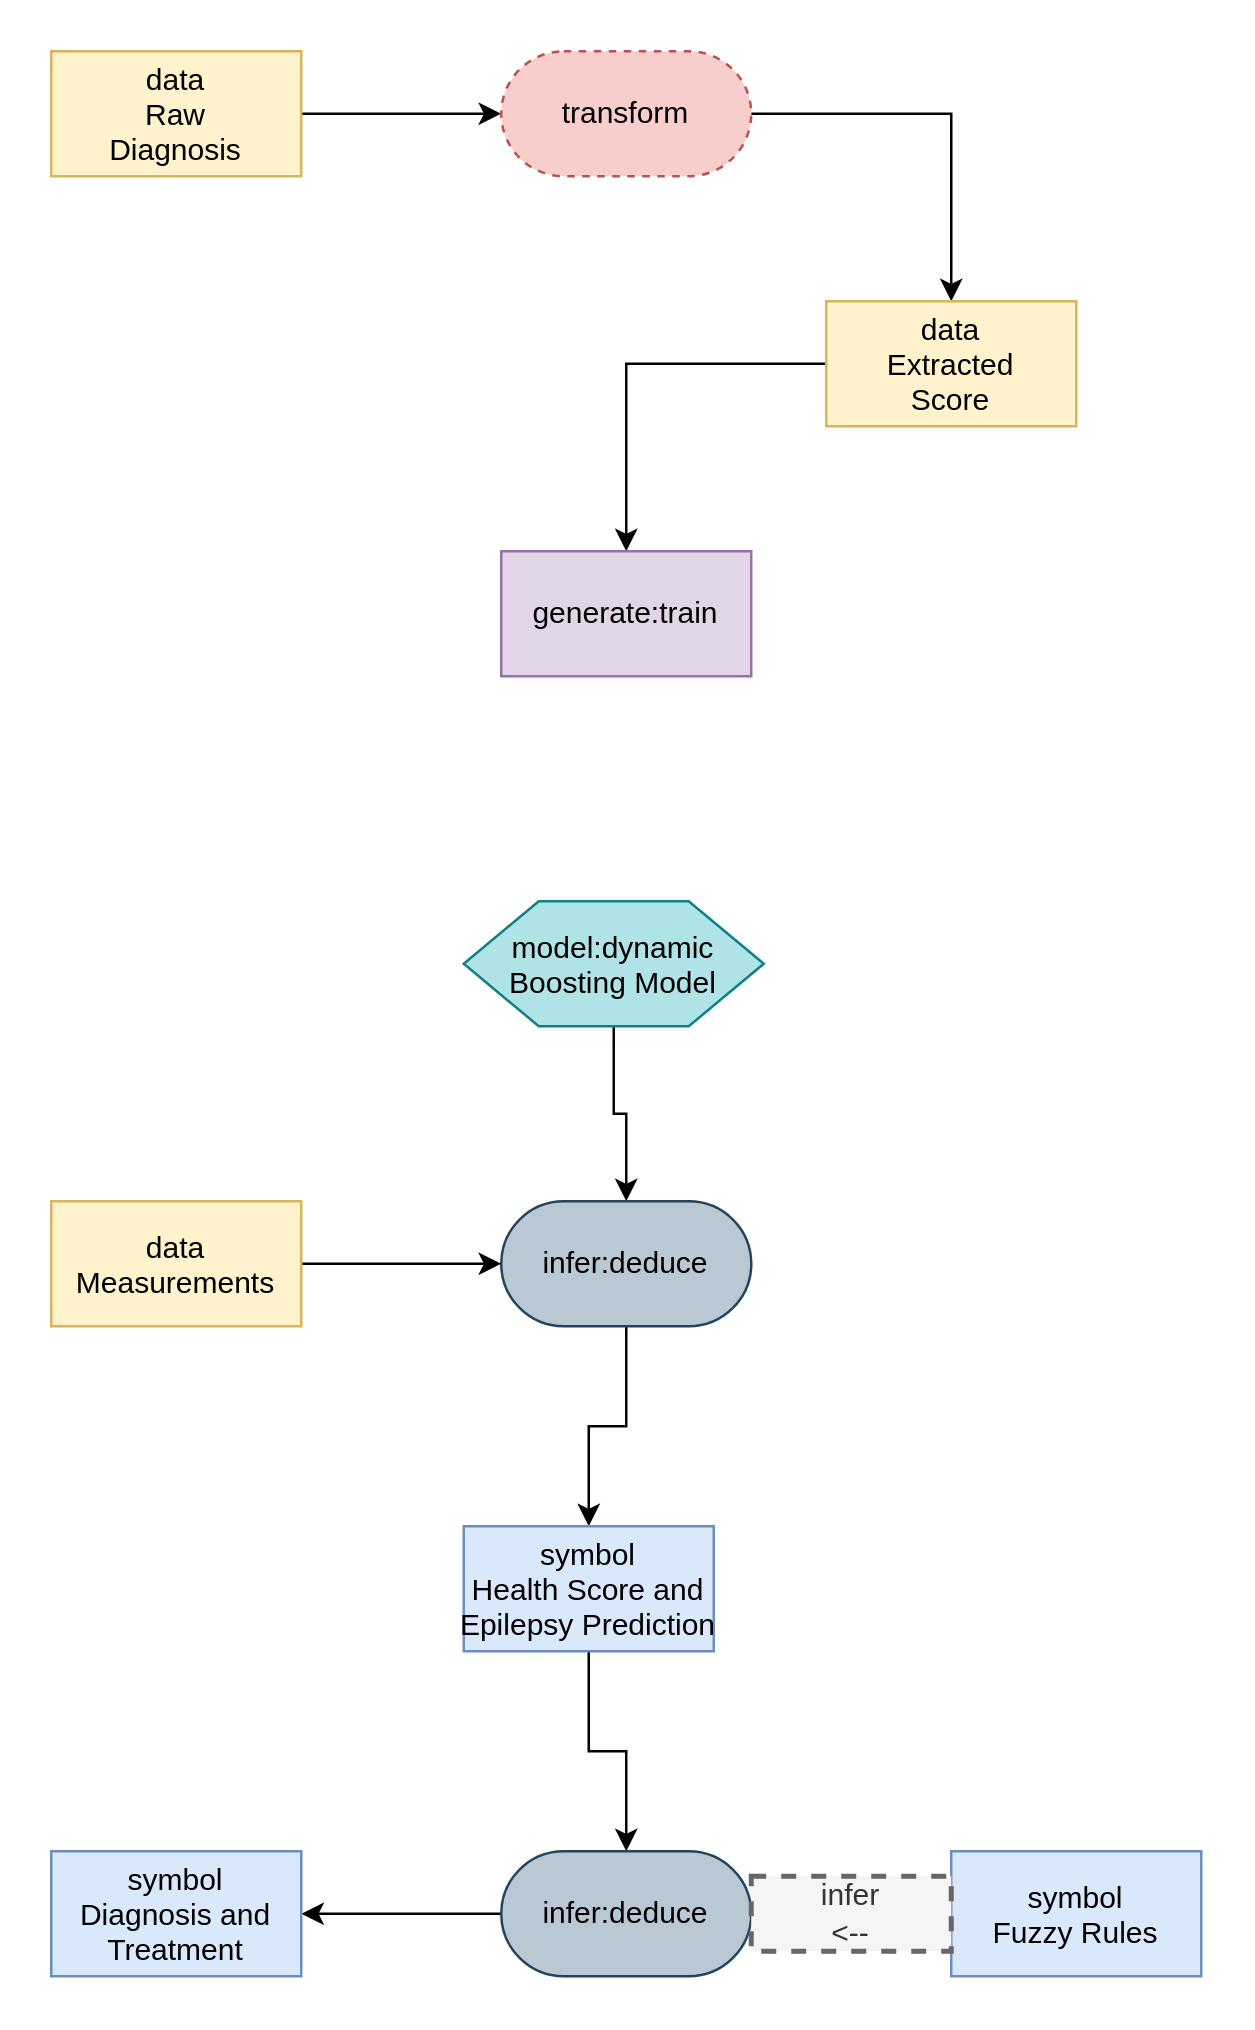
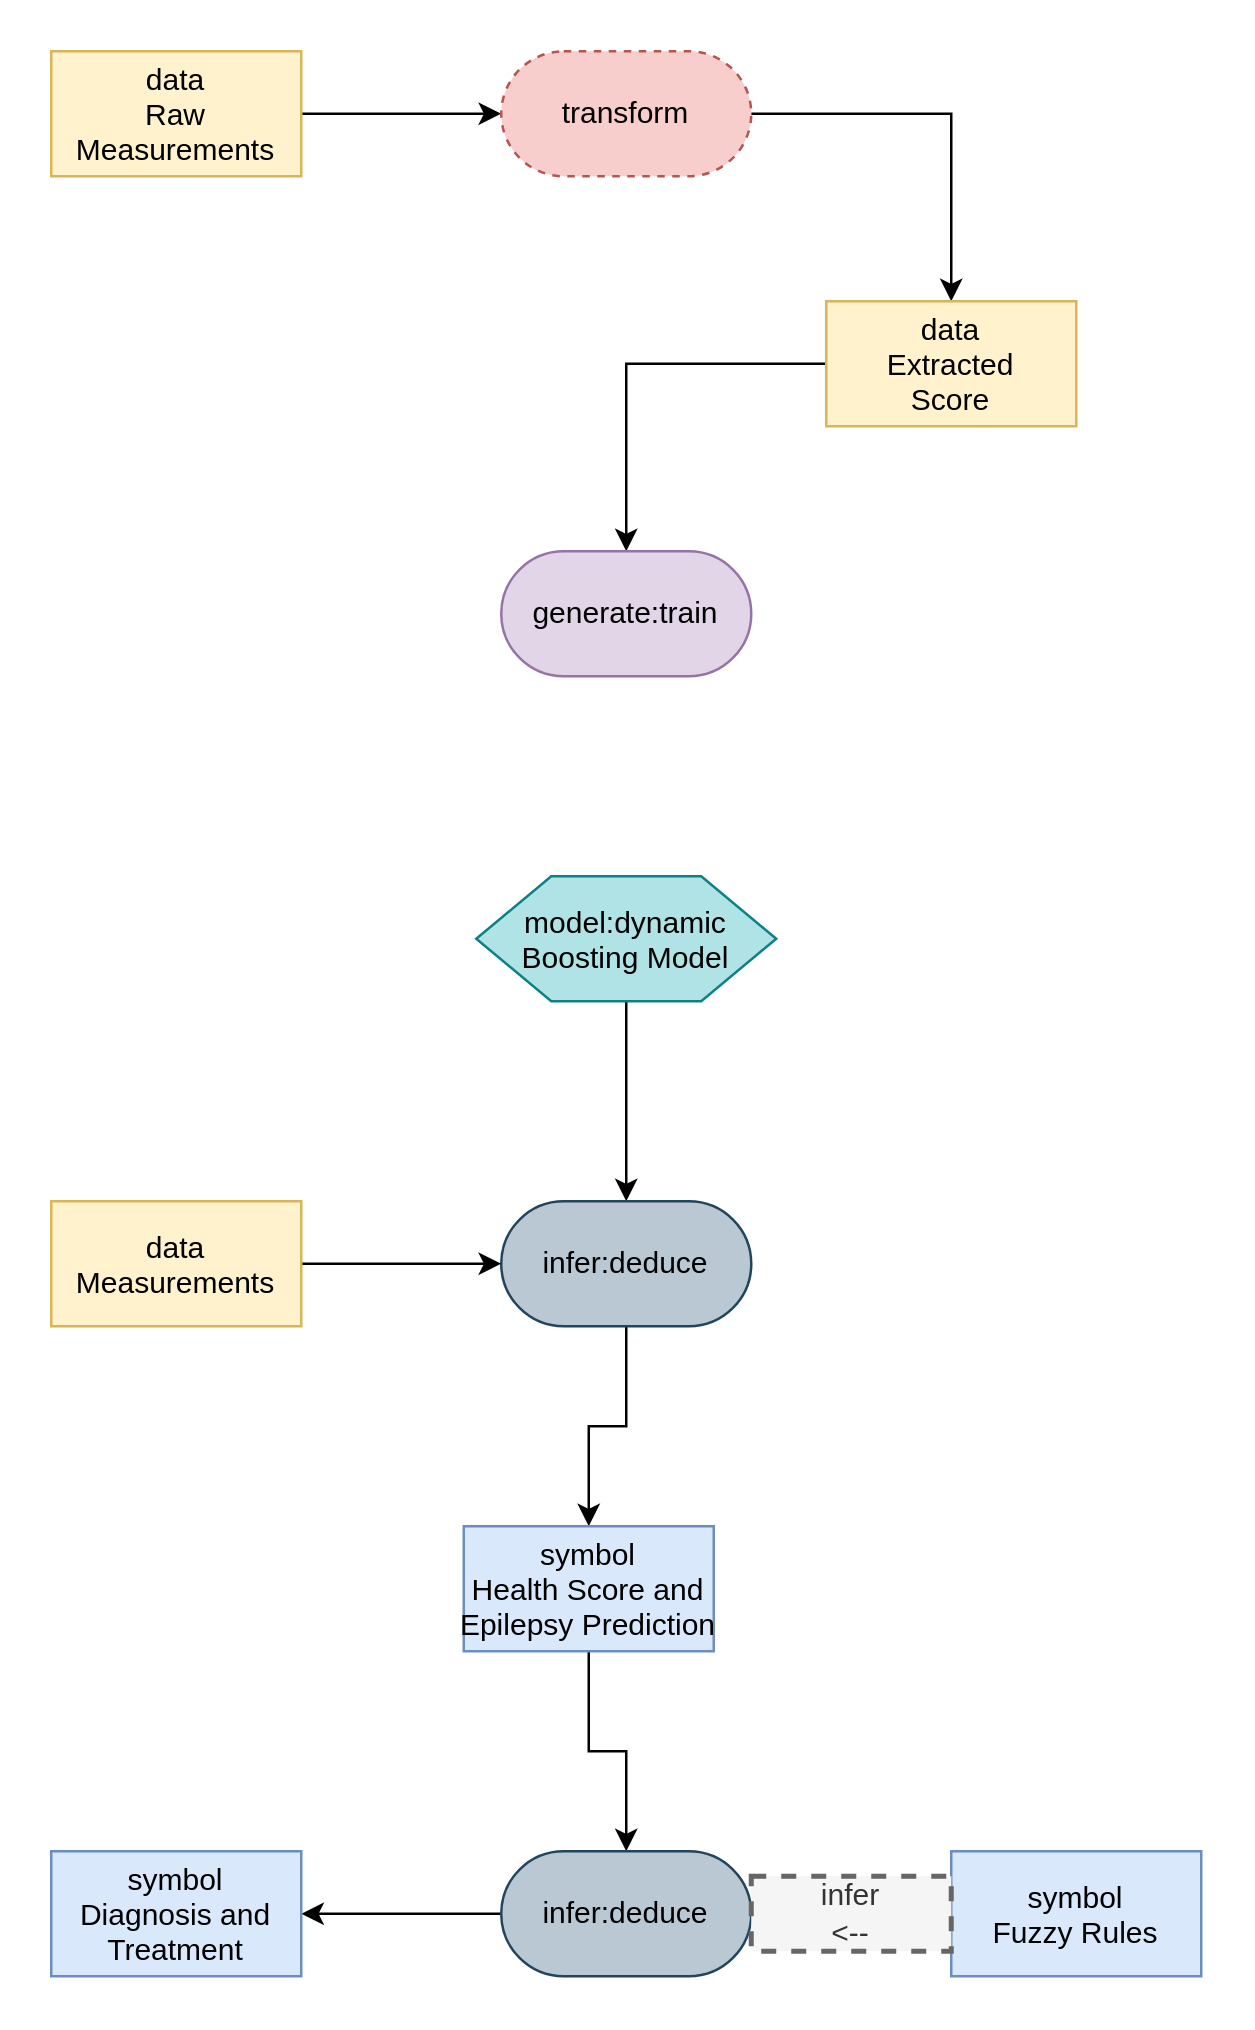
node "data Raw Diagnosis": label "data Raw Diagnosis" -> "data Raw Measurements"
node "generate:train": shape rectangle -> rounded rectangle
node "model:dynamic Boosting Model": moved (614, 964) -> (626, 939)
